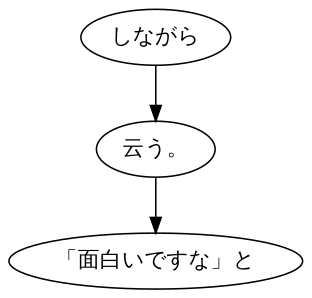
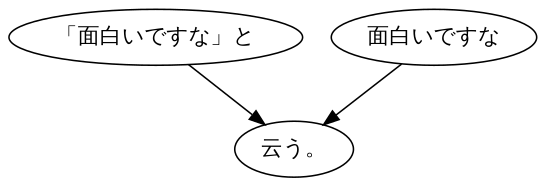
node "しながら": label "しながら" -> "面白いですな"
edge "云う。" -> "「面白いですな」と": reversed
